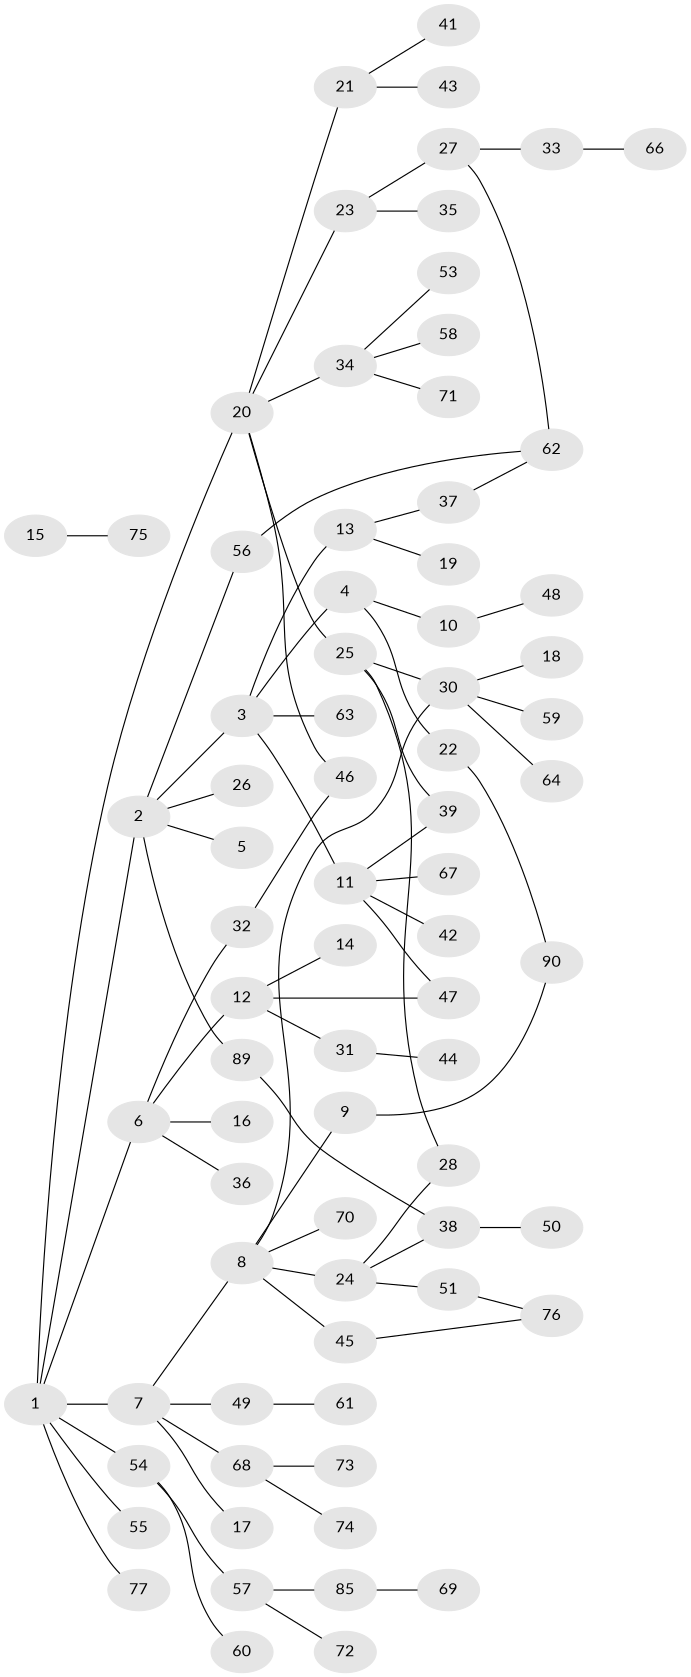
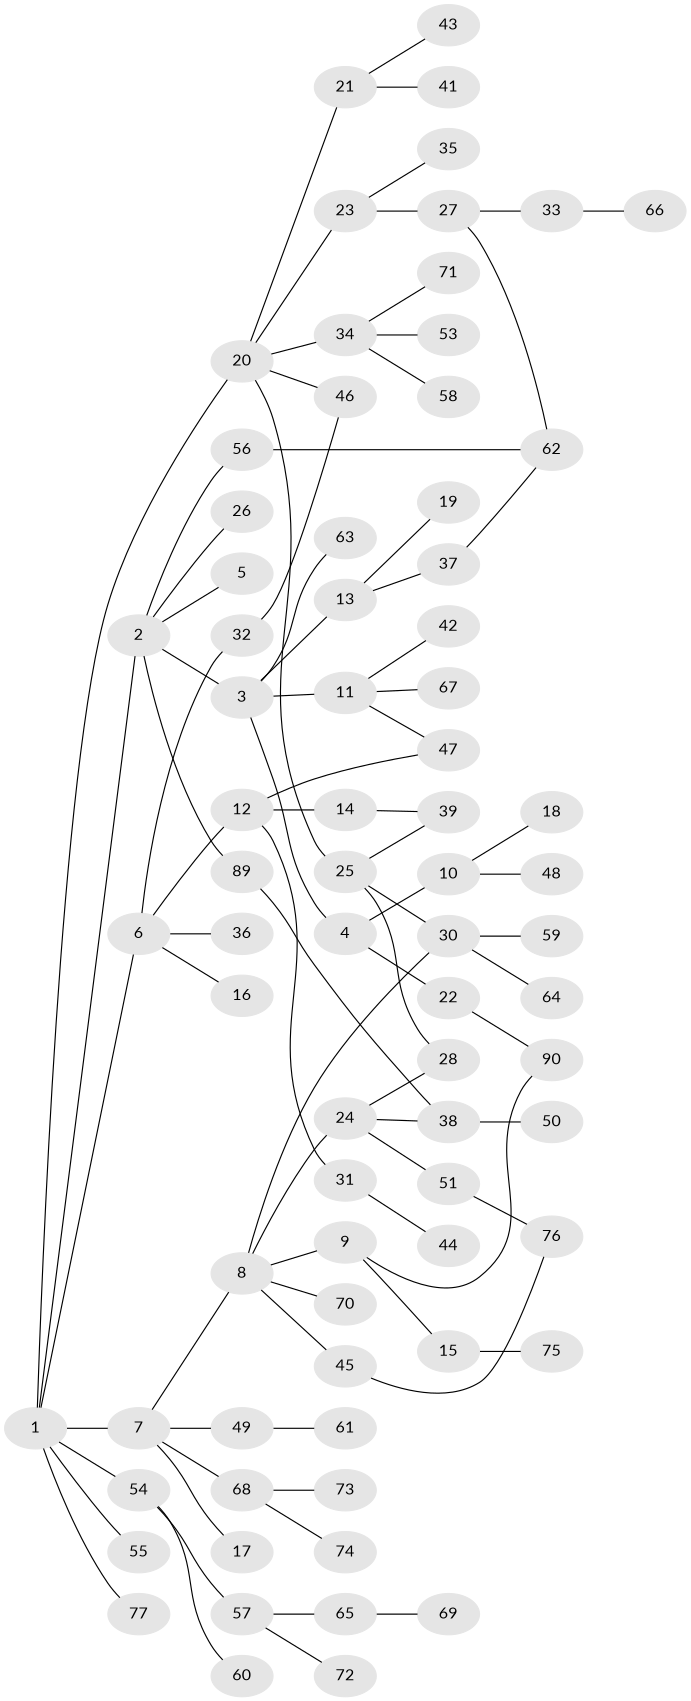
edge "18" -- "30": now "18" -- "10"
edge "39" -- "11": now "39" -- "14"
edge "9" -- "15": added
node "85": label "85" -> "65"
